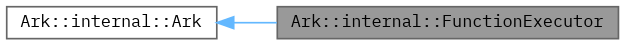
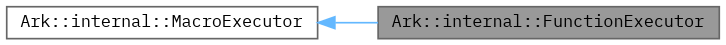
node "Ark::internal::Ark": label "Ark::internal::Ark" -> "Ark::internal::MacroExecutor"
